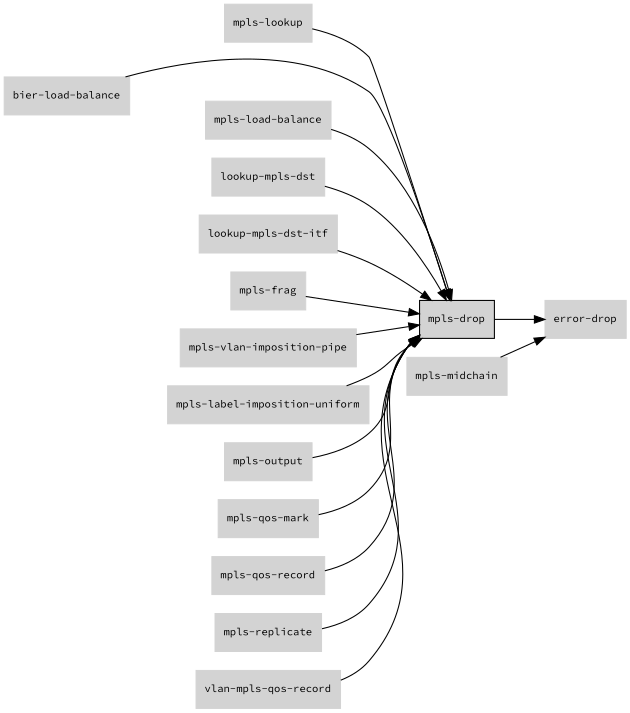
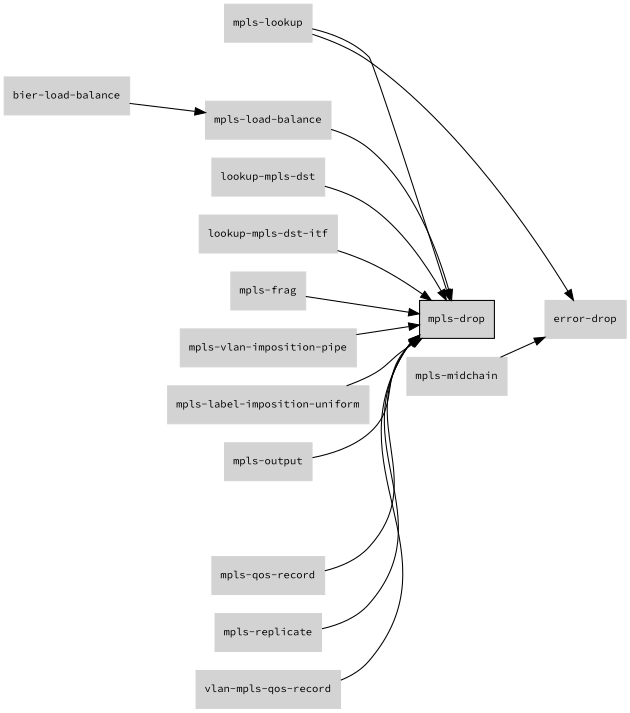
edge "bier-load-balance" -> "mpls-drop": now "bier-load-balance" -> "mpls-load-balance"
edge "mpls-drop" -> "error-drop": now "mpls-lookup" -> "error-drop"
node "mpls-qos-mark": removed
